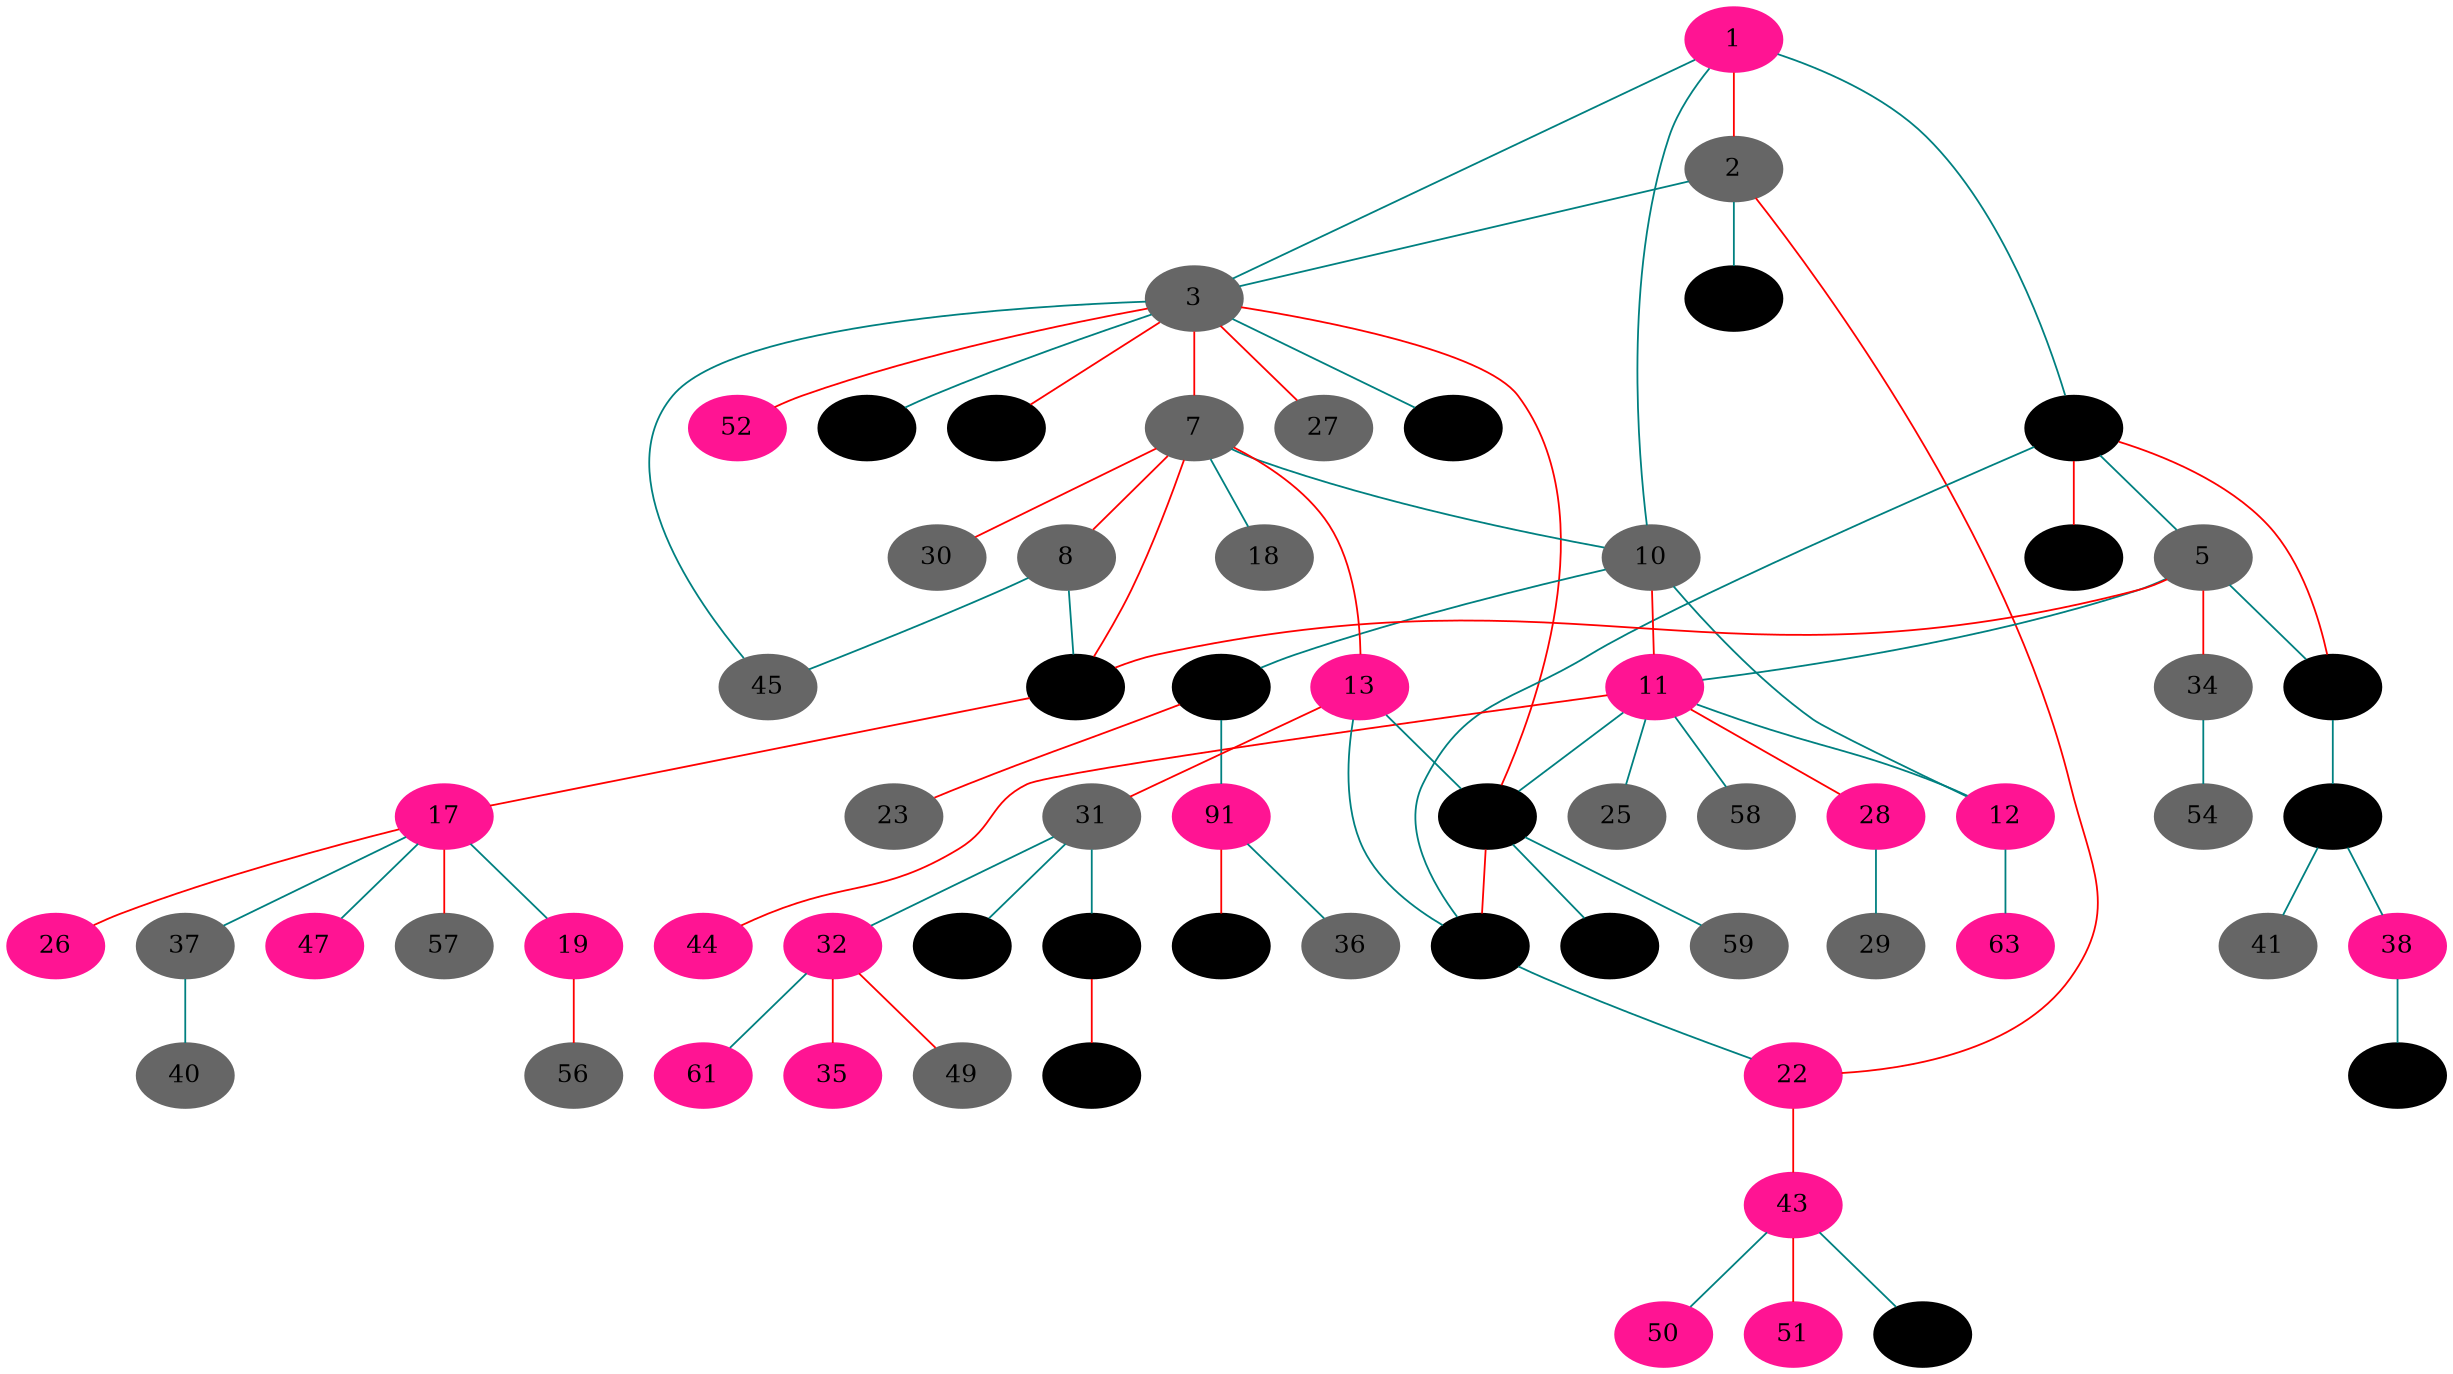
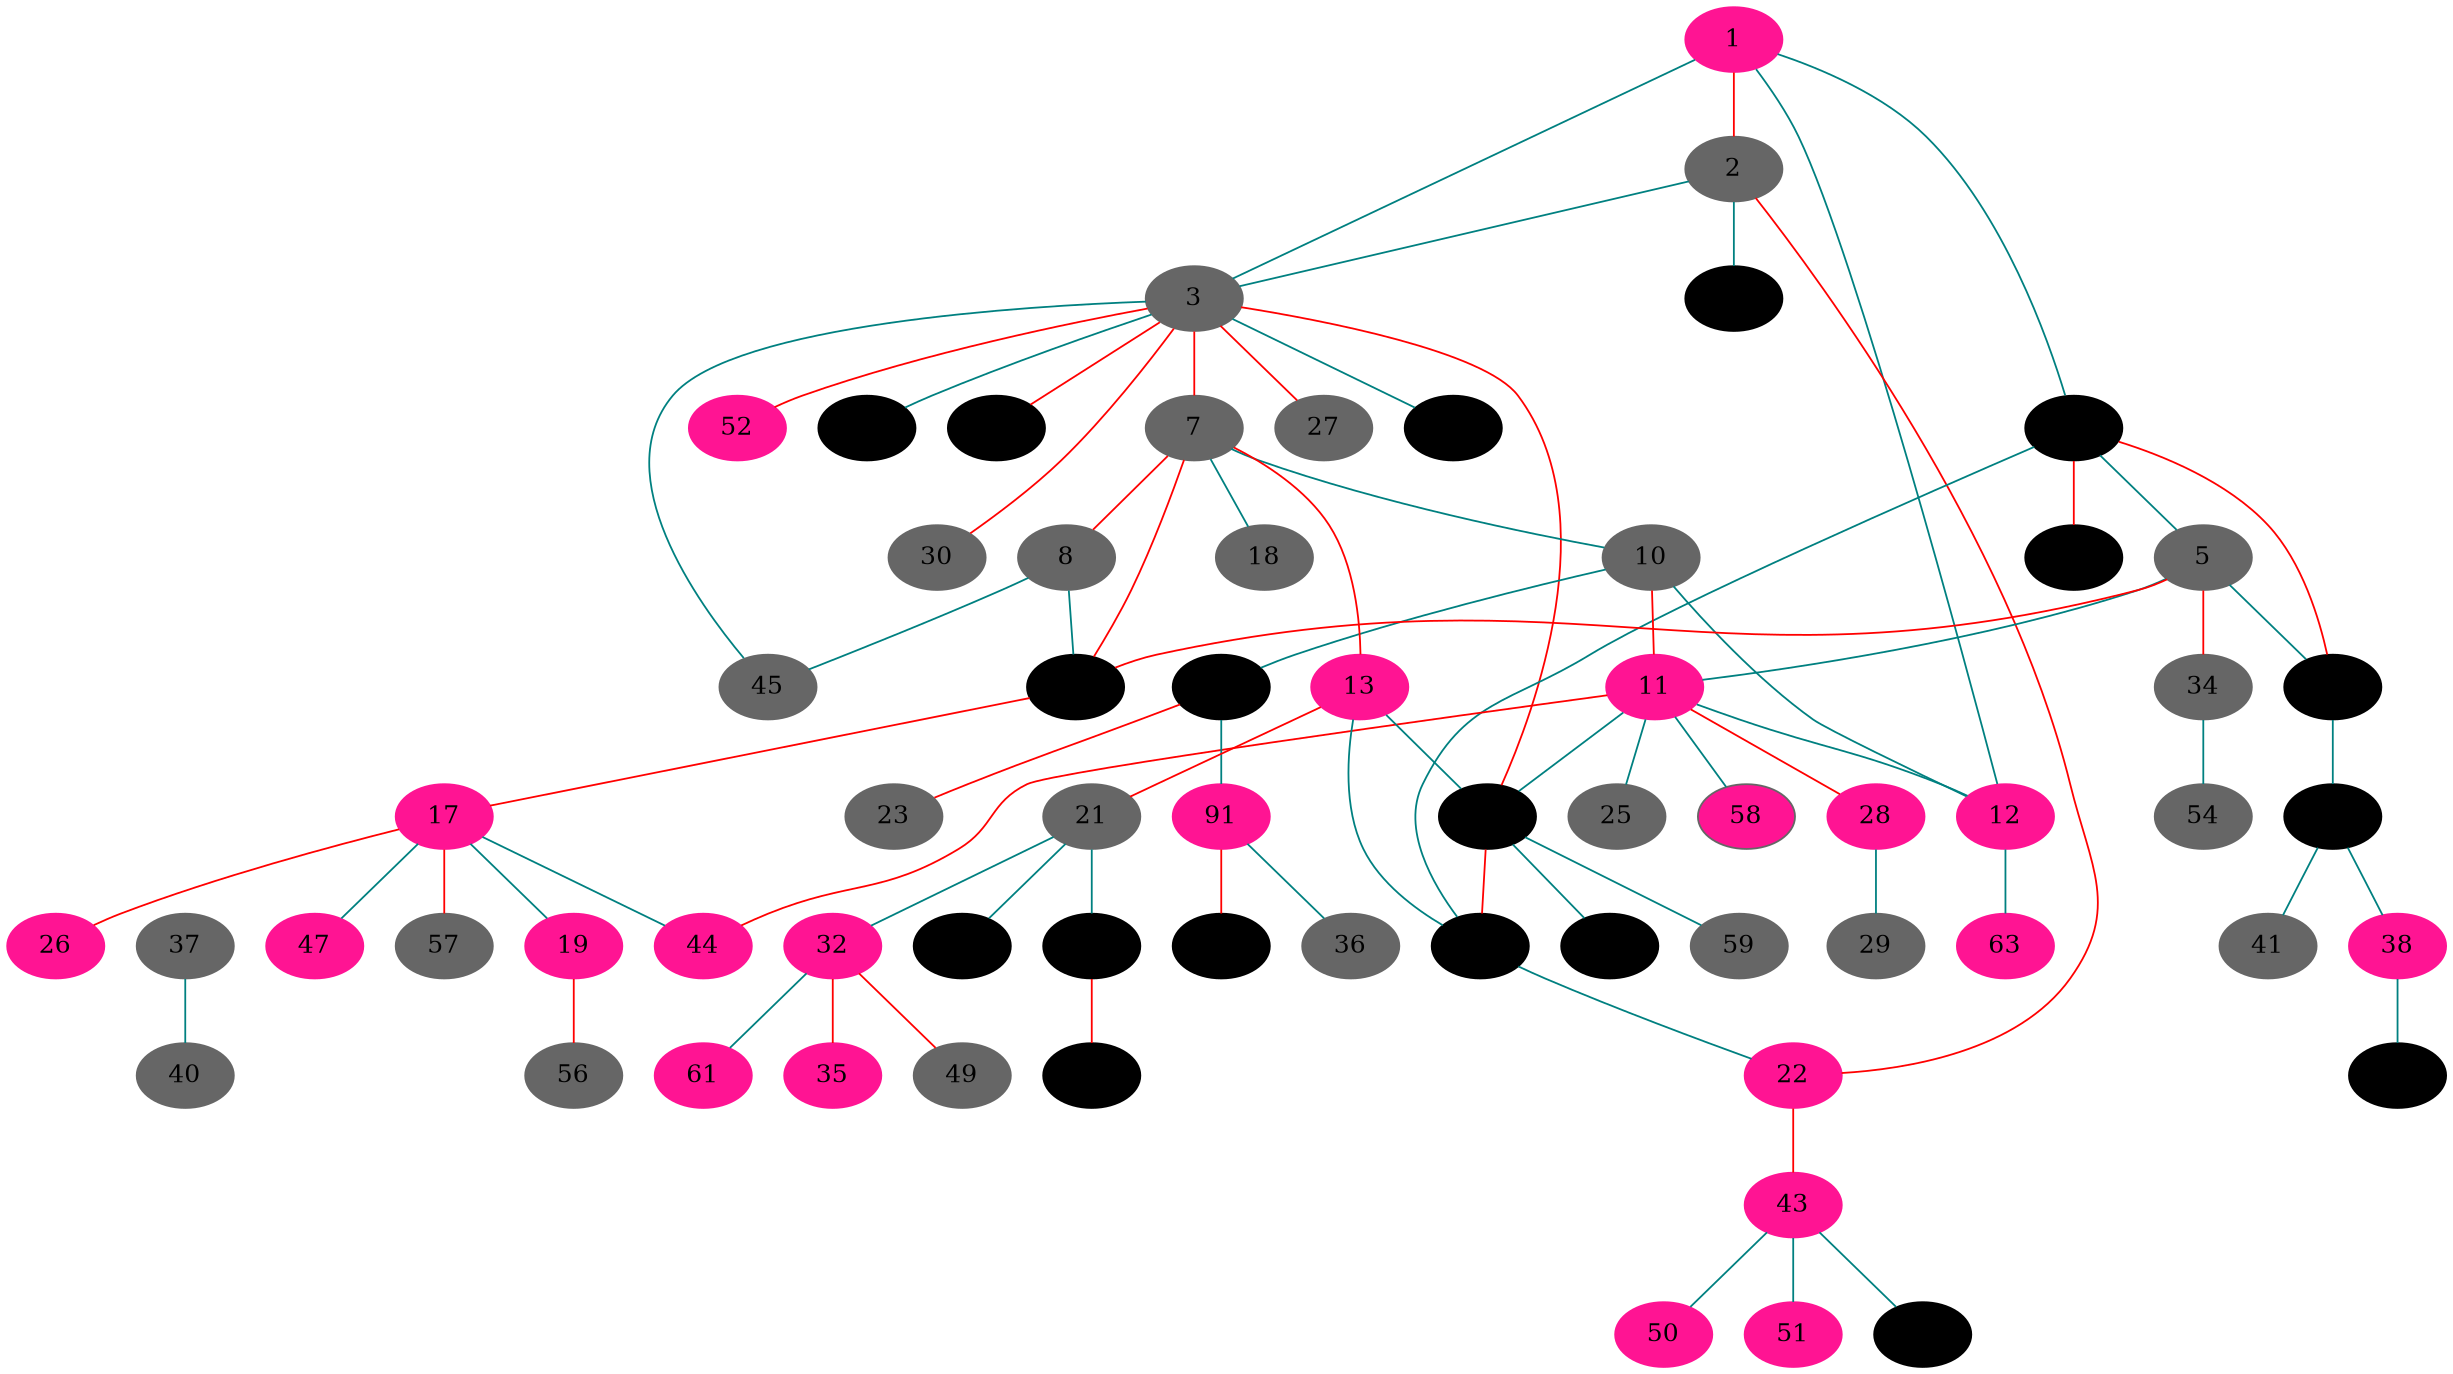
edge "1" -- "10": now "1" -- "12"
edge "7" -- "30": now "3" -- "30"
node "31": label "31" -> "21"
node "58": fillcolor gray40 -> deeppink
edge "17" -- "37": now "17" -- "44"
edge "43" -- "51": color red -> teal
